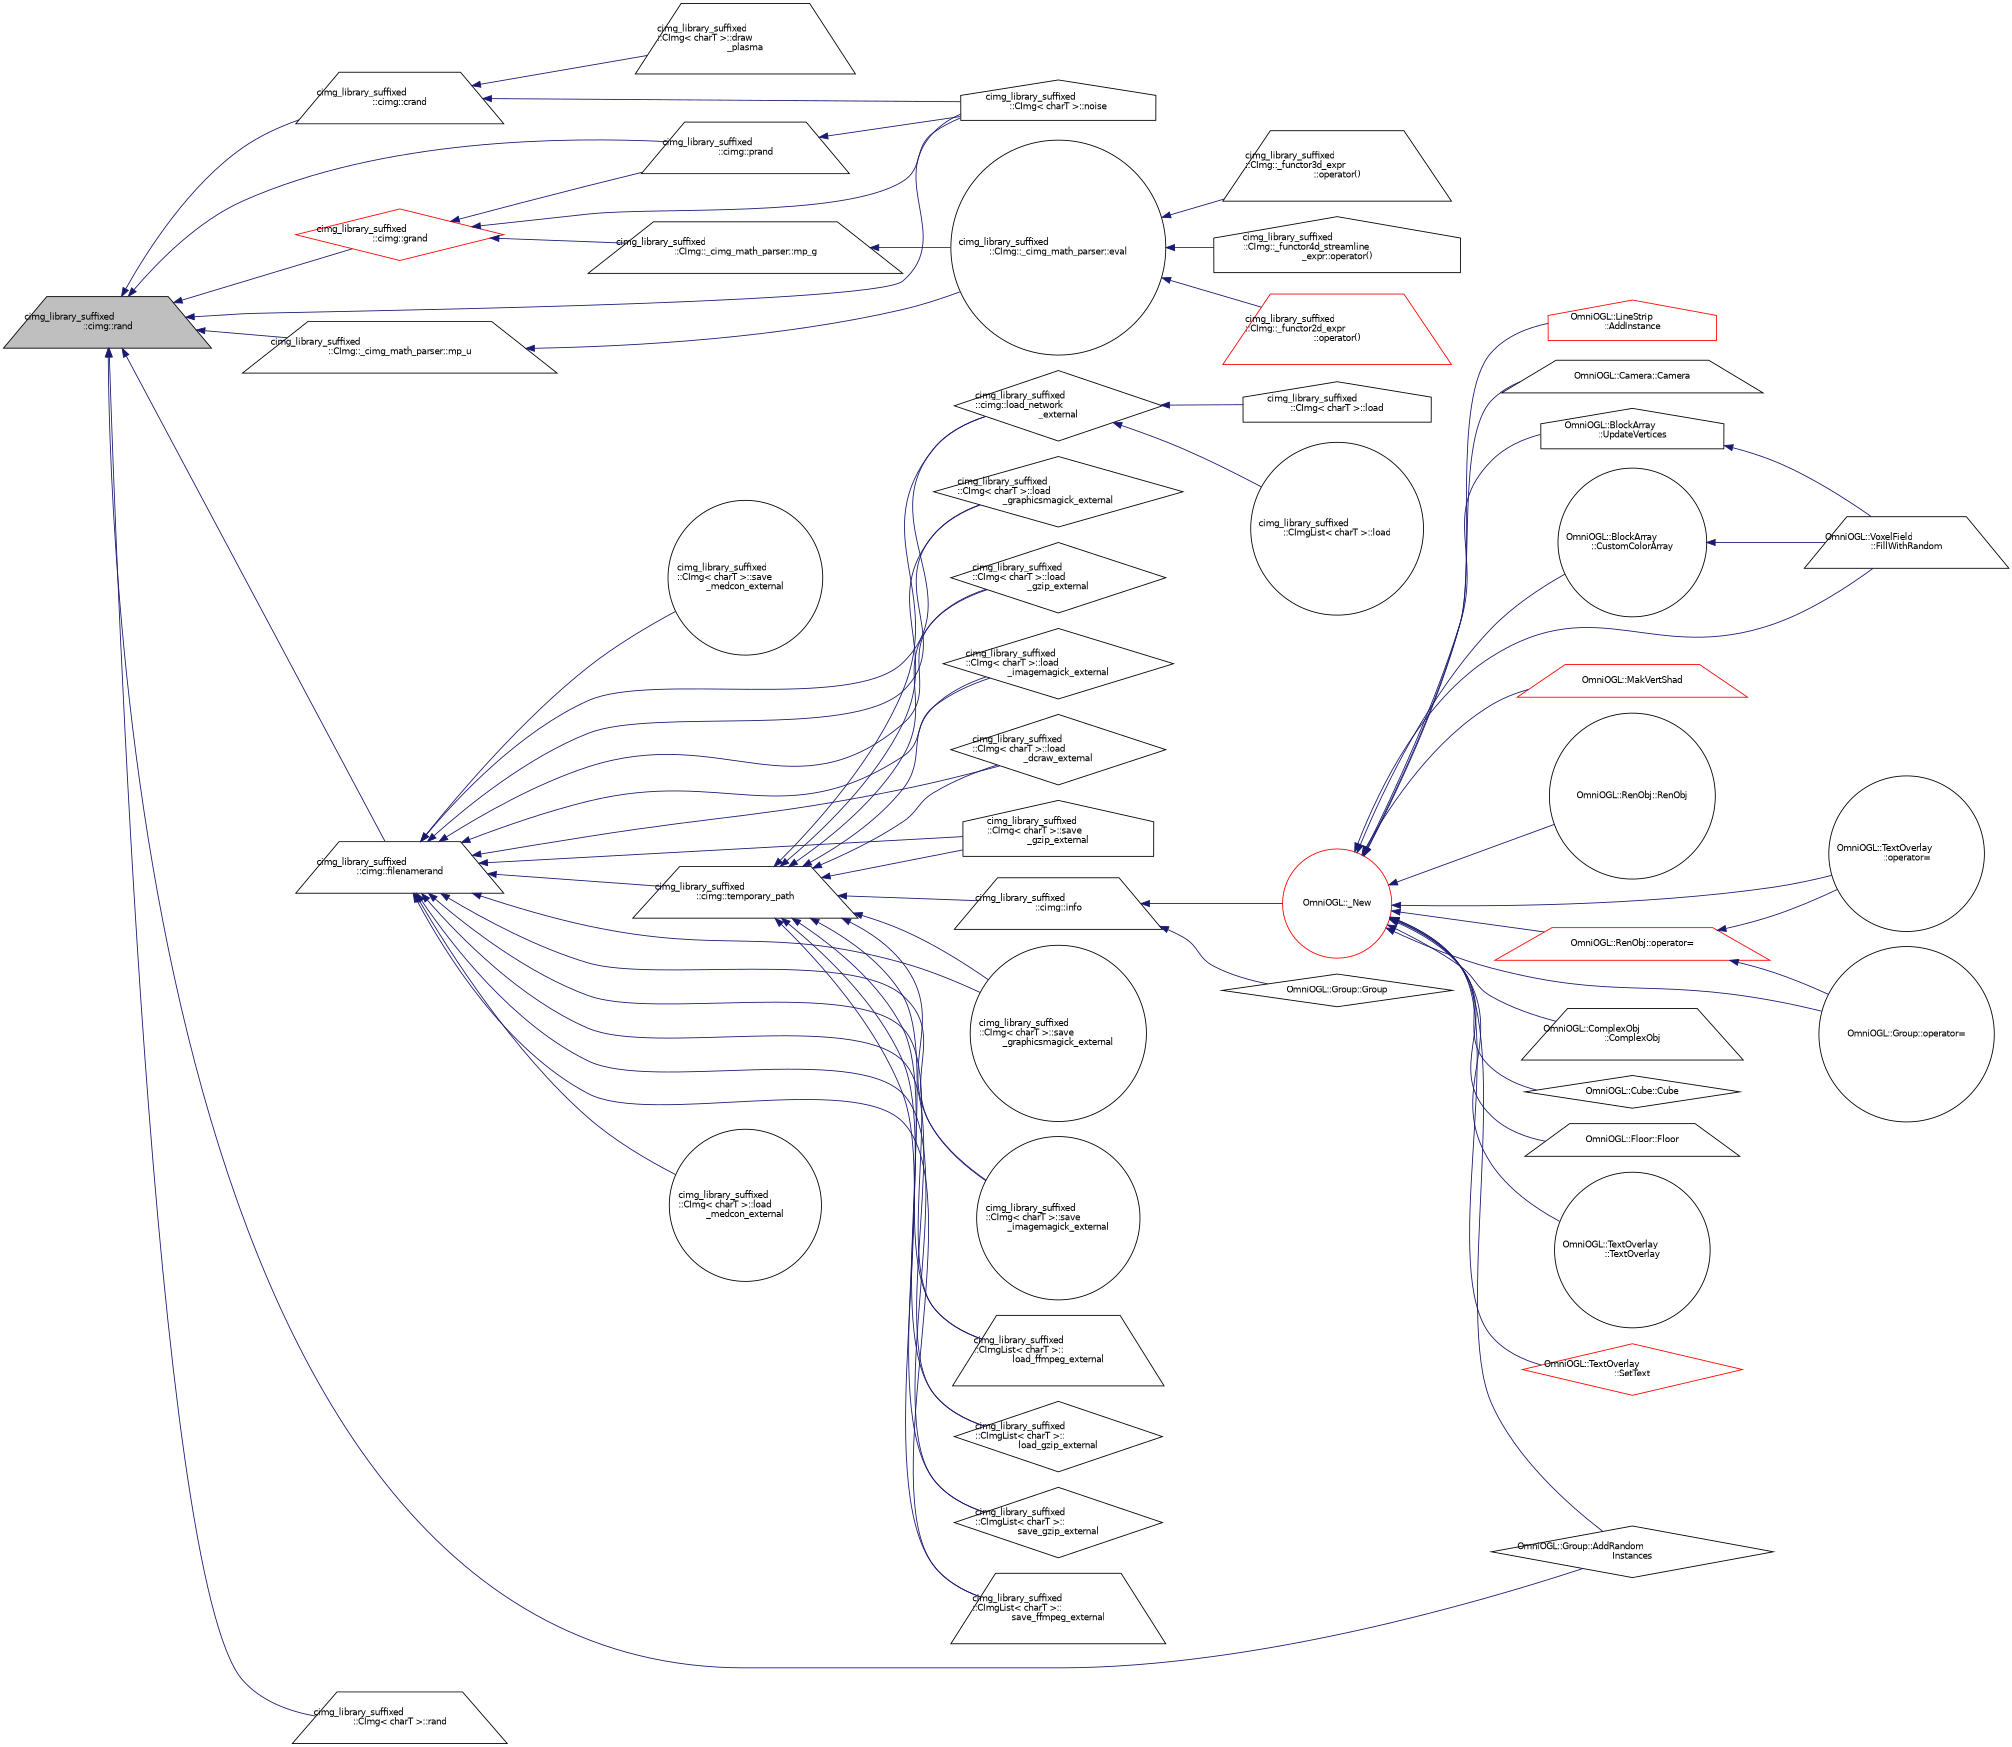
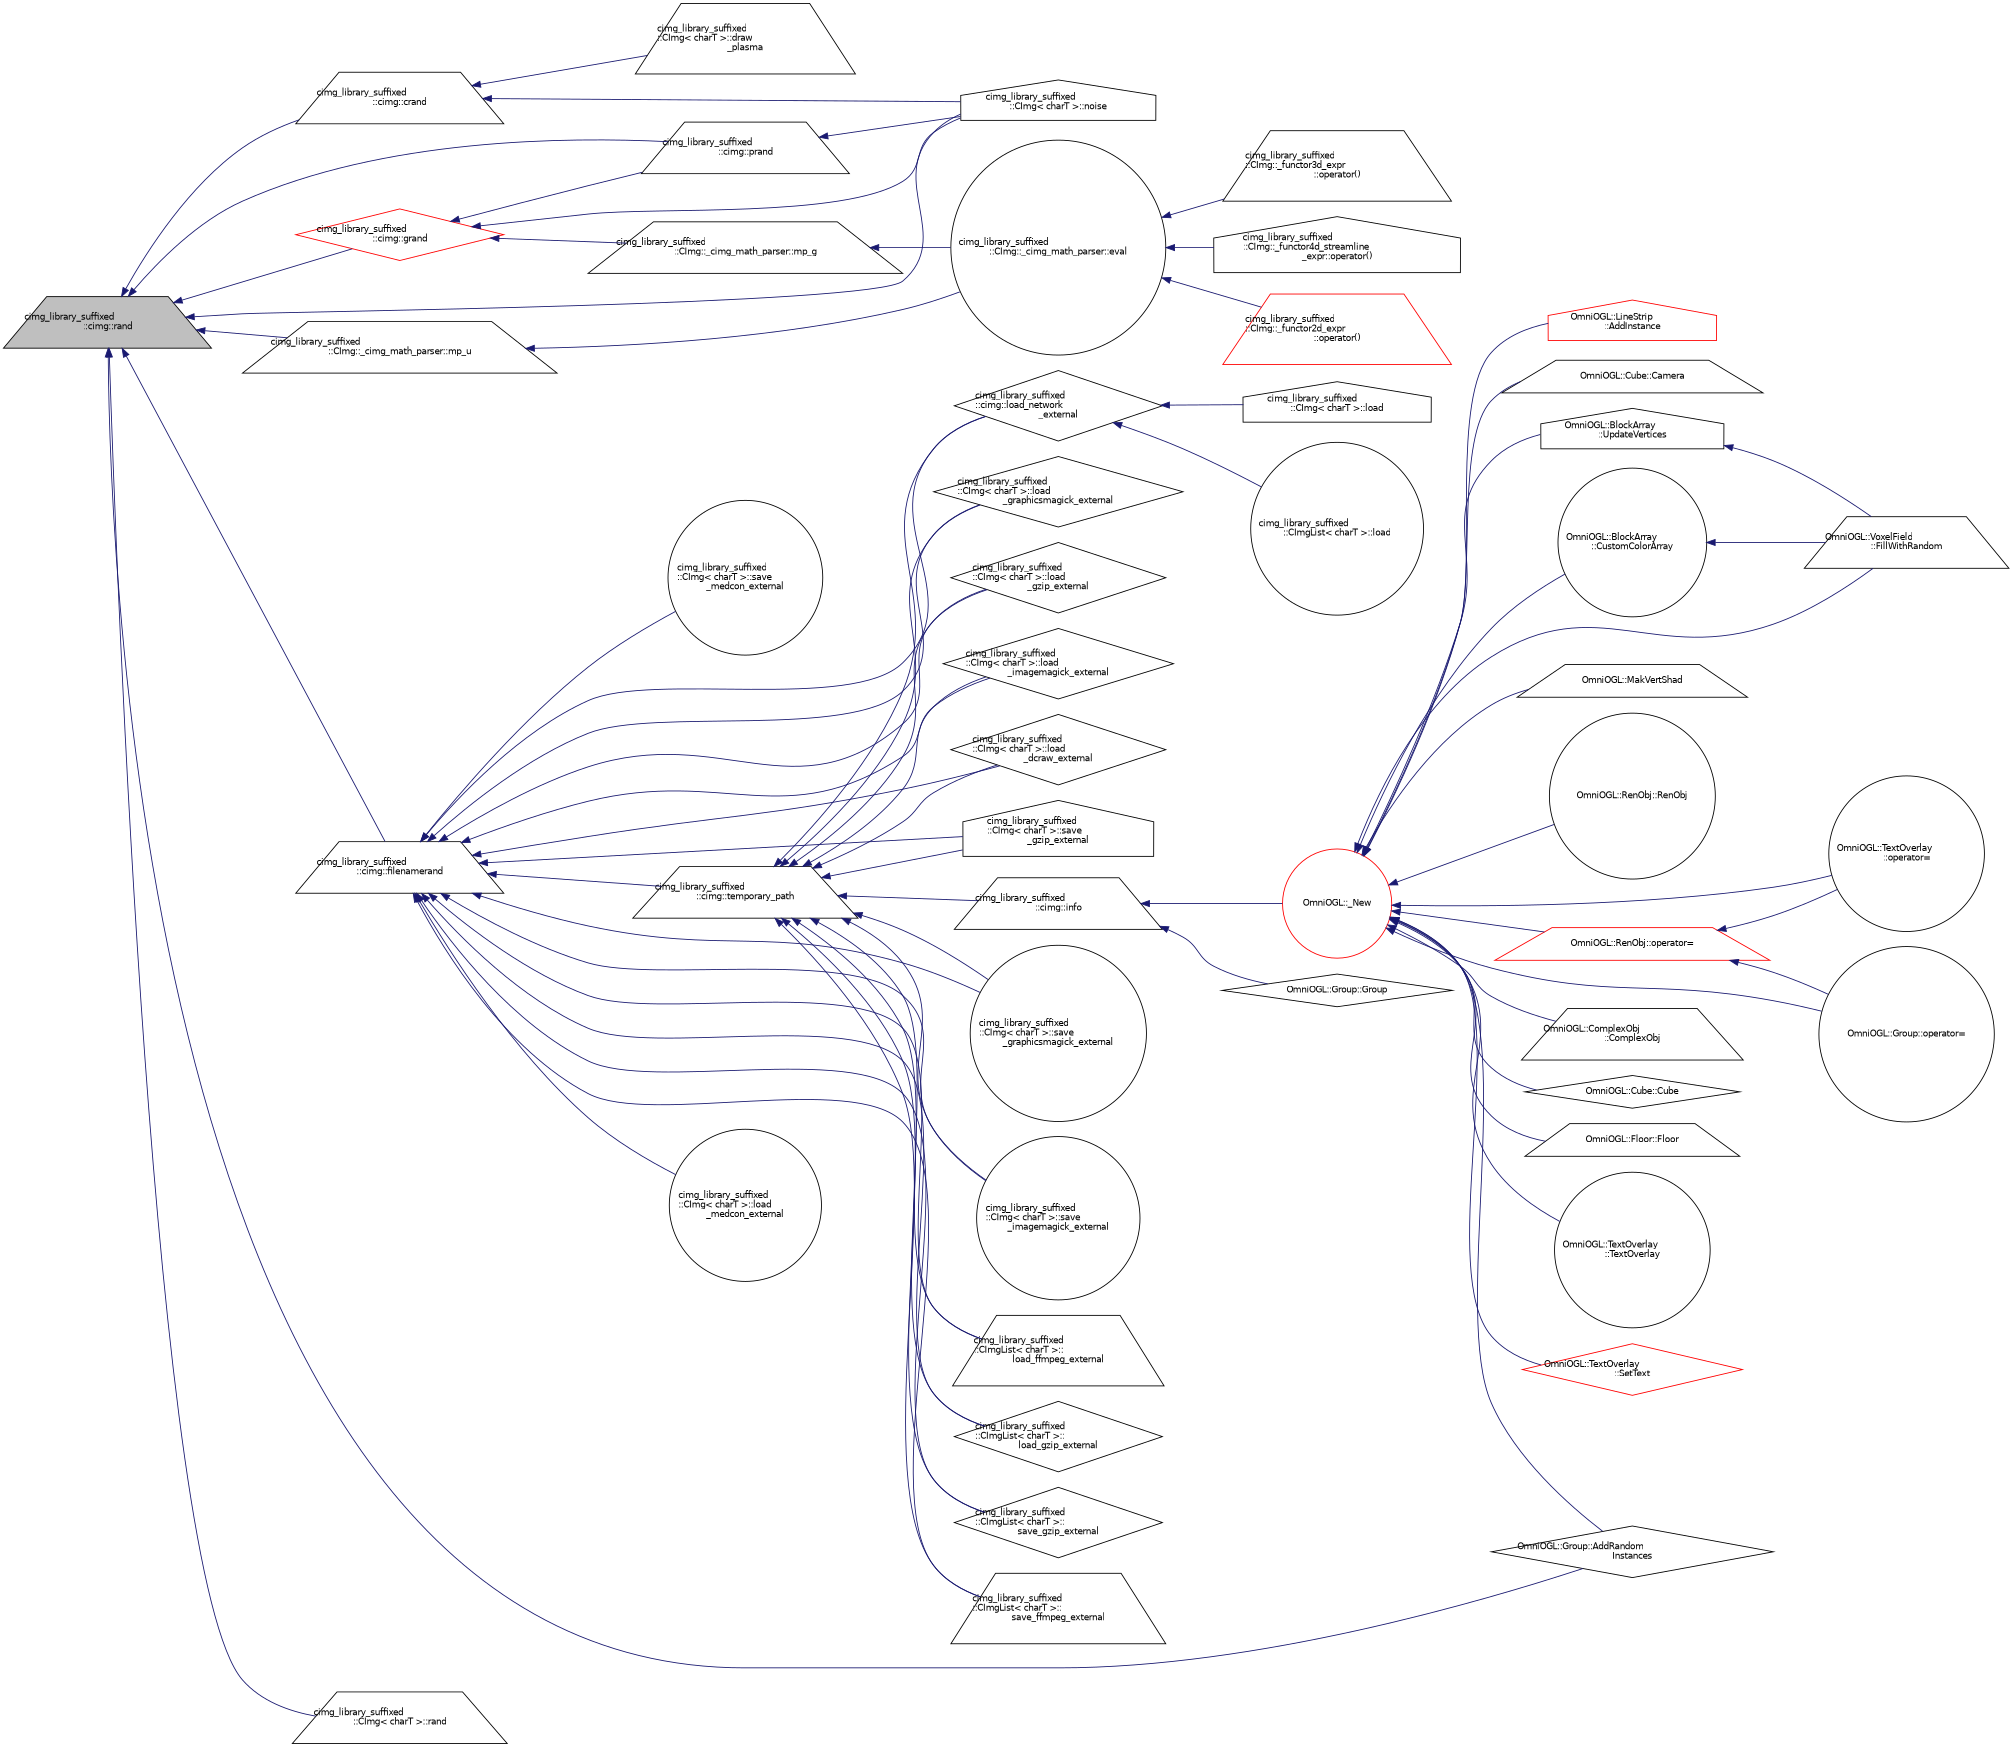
node "OmniOGL::Camera::Camera": label "OmniOGL::Camera::Camera" -> "OmniOGL::Cube::Camera"
node "OmniOGL::MakVertShad": color red -> black
